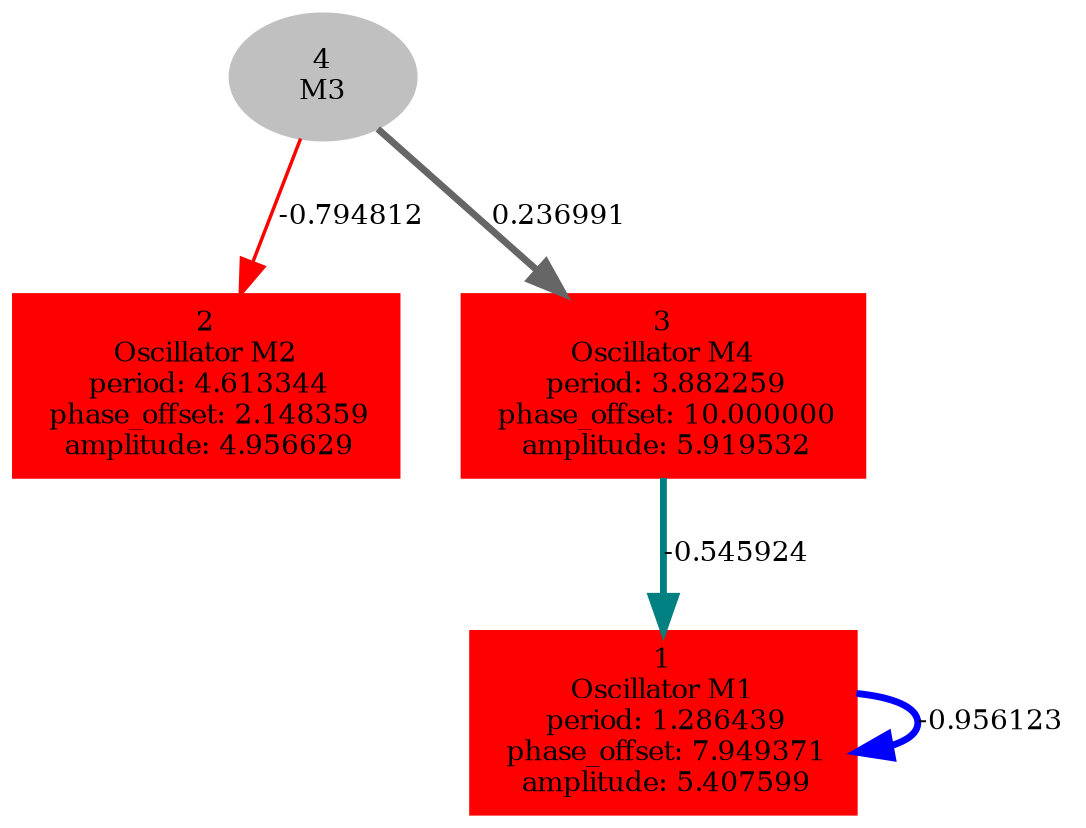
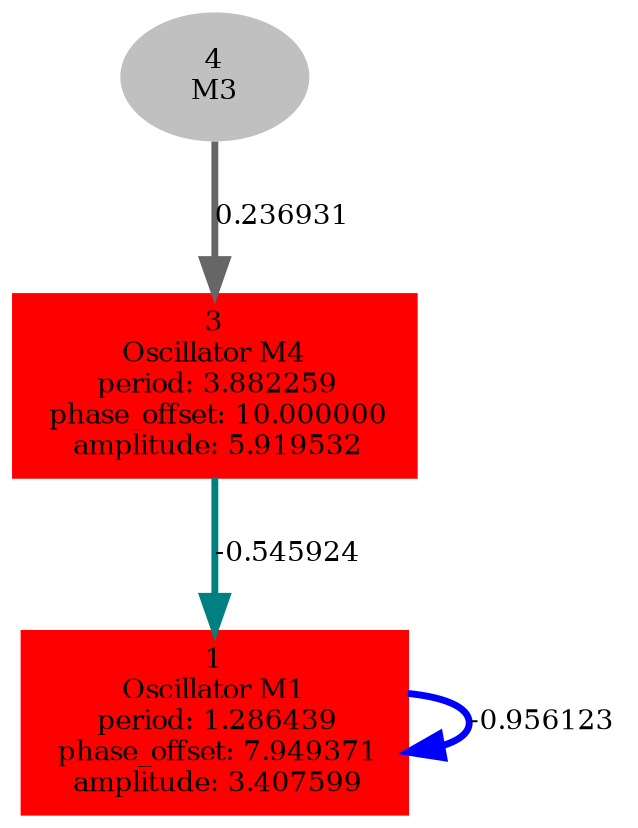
edge "4" -> "3": label "0.236991 " -> "0.236931 "
node "2": removed
node "1": text "amplitude: 5.407599" -> "amplitude: 3.407599"
